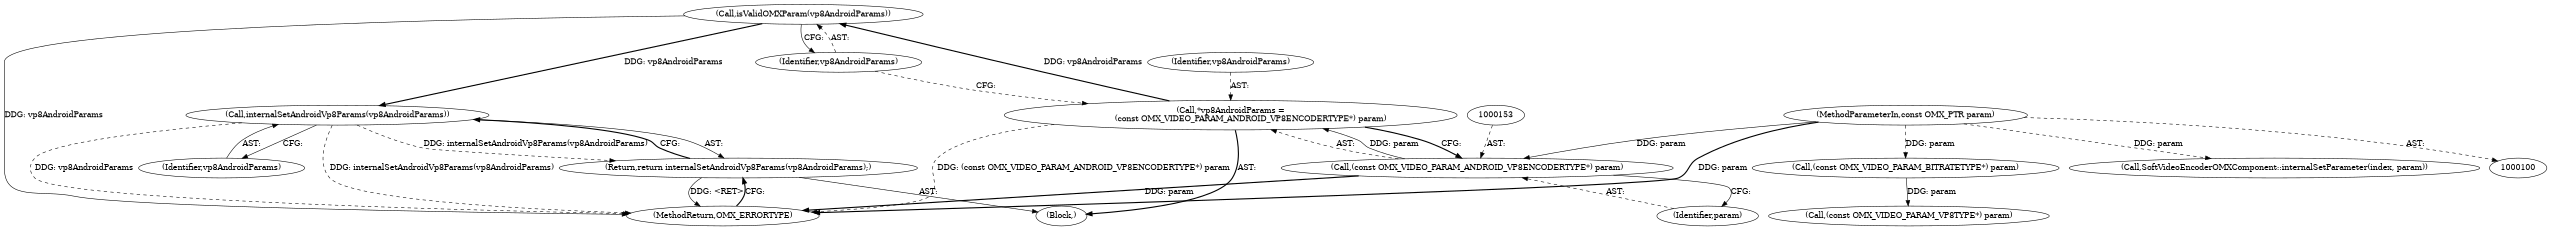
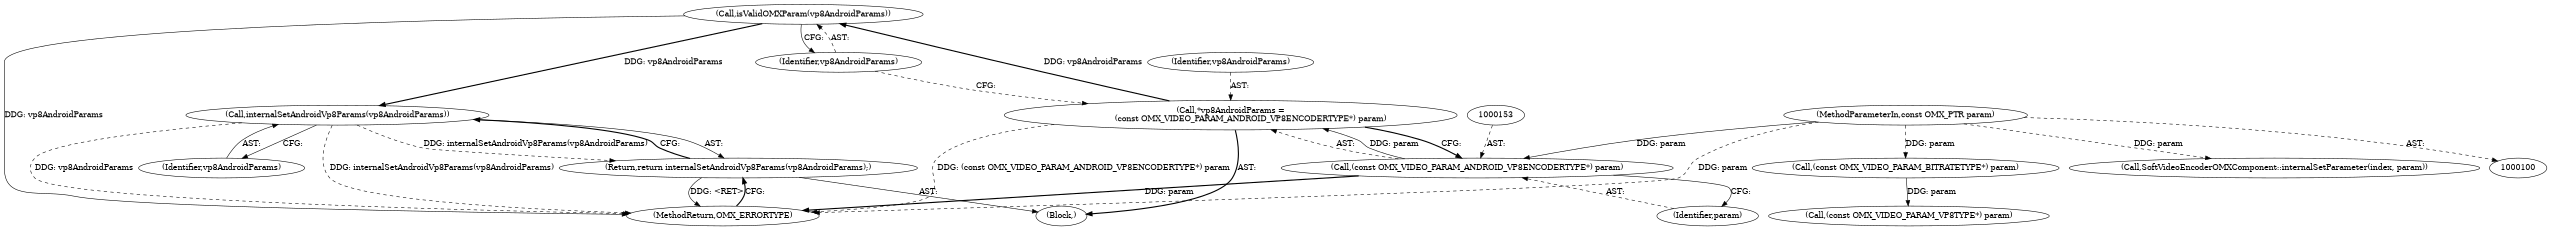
edge "(MethodParameterIn,const OMX_PTR param)" -> "(MethodReturn,OMX_ERRORTYPE)": style bold -> dashed
